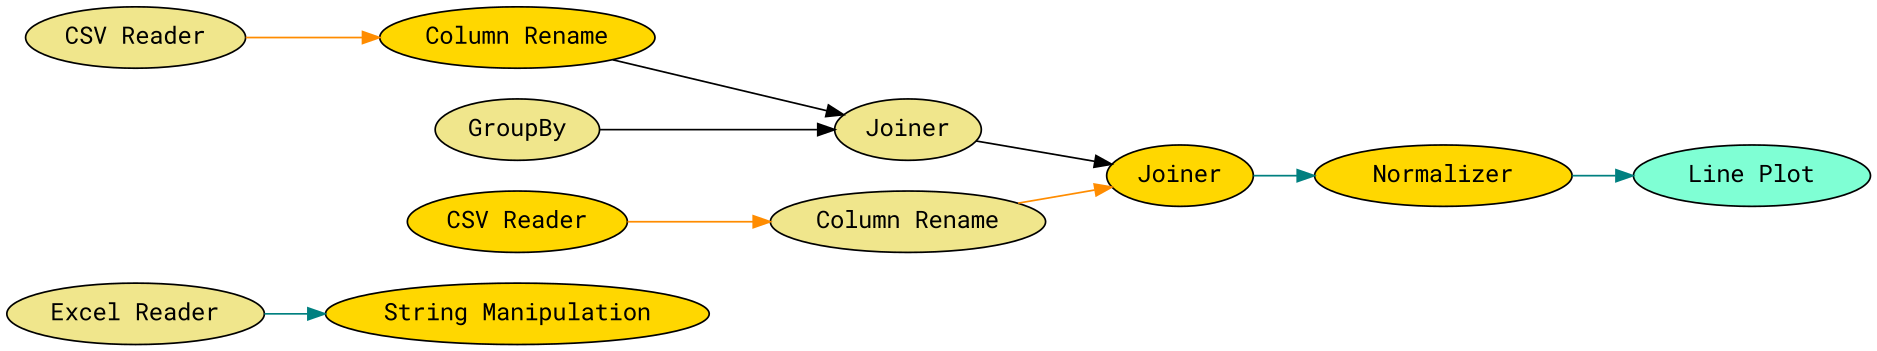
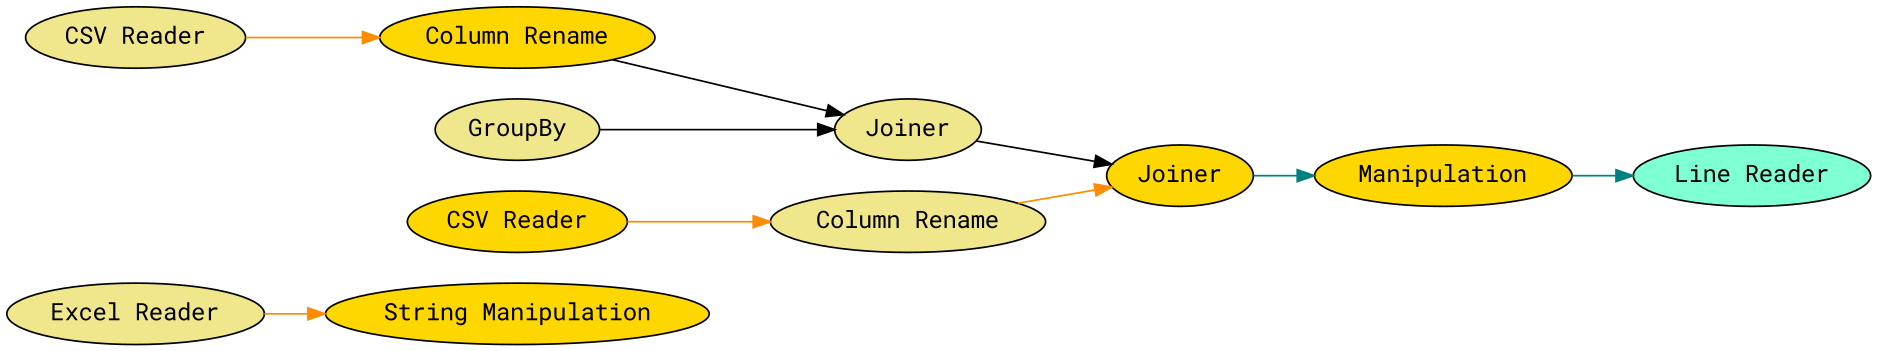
node "Normalizer": label "Normalizer" -> "Manipulation"
node "Line Plot": label "Line Plot" -> "Line Reader"
edge "Excel Reader" -> "String Manipulation": color teal -> darkorange
